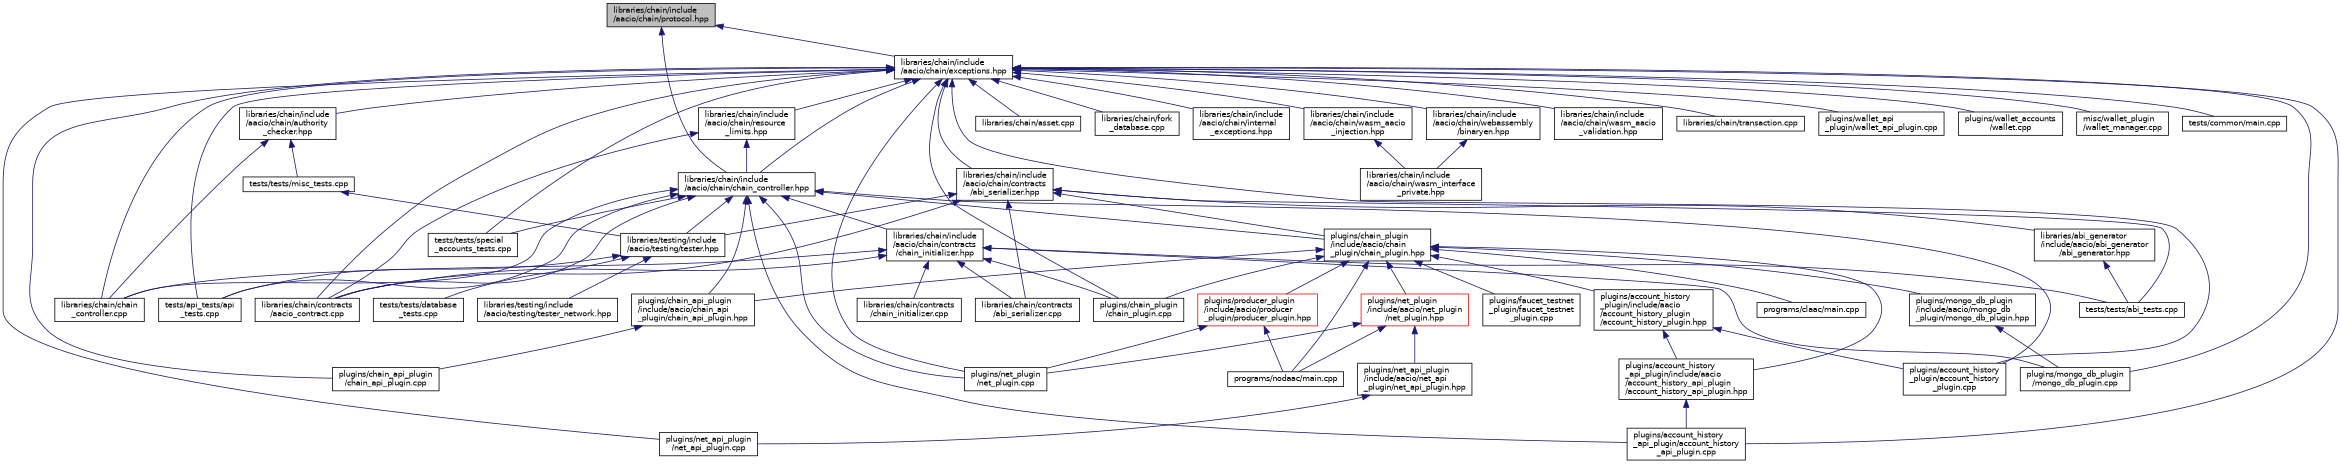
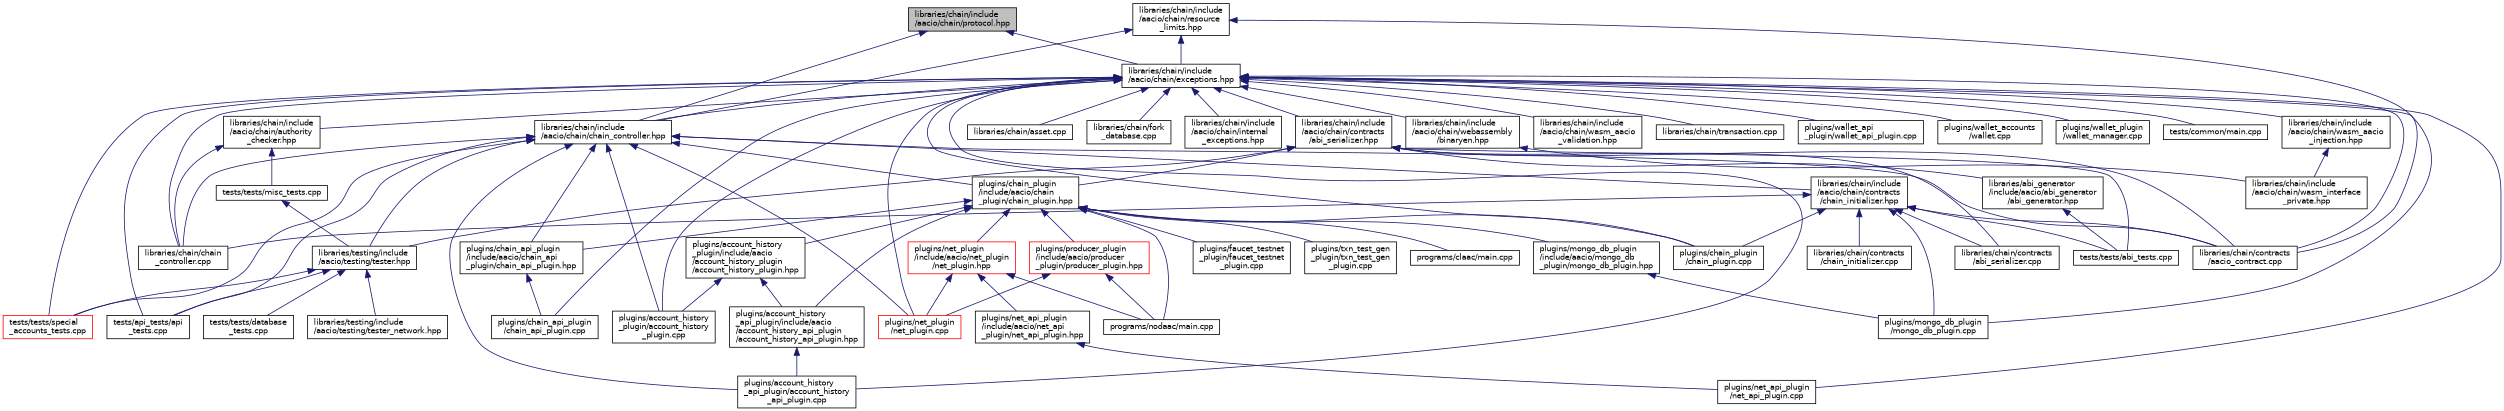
edge "libraries/chain/include /aacio/chain/resource _limits.hpp" -> "libraries/chain/include /aacio/chain/exceptions.hpp": reversed
node "misc/wallet_plugin /wallet_manager.cpp": label "misc/wallet_plugin /wallet_manager.cpp" -> "plugins/wallet_plugin /wallet_manager.cpp"
node "tests/tests/special _accounts_tests.cpp": color black -> red
node "plugins/txn_test_gen _plugin/txn_test_gen _plugin.cpp": added
edge "tests/tests/special _accounts_tests.cpp" -> "libraries/testing/include /aacio/testing/tester.hpp": added
node "plugins/net_plugin /net_plugin.cpp": color black -> red
